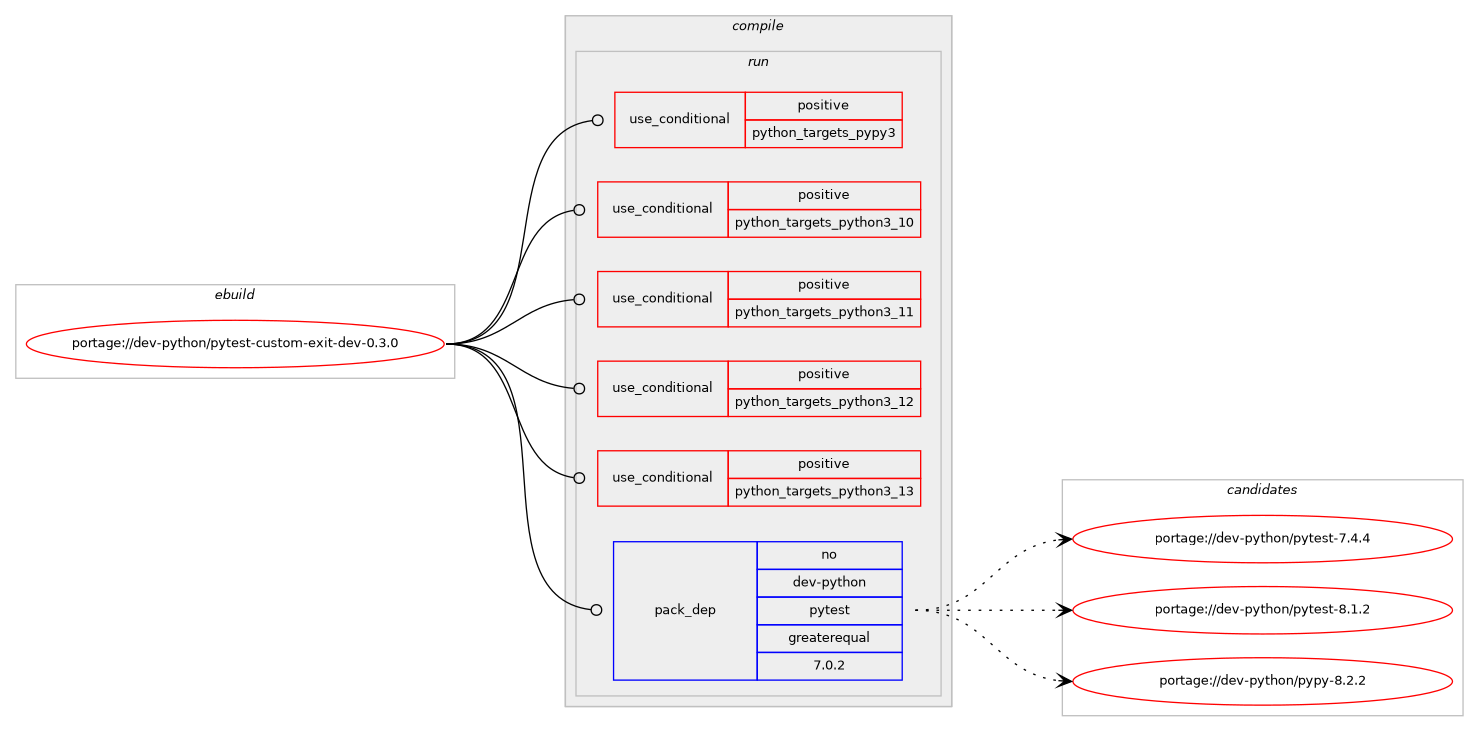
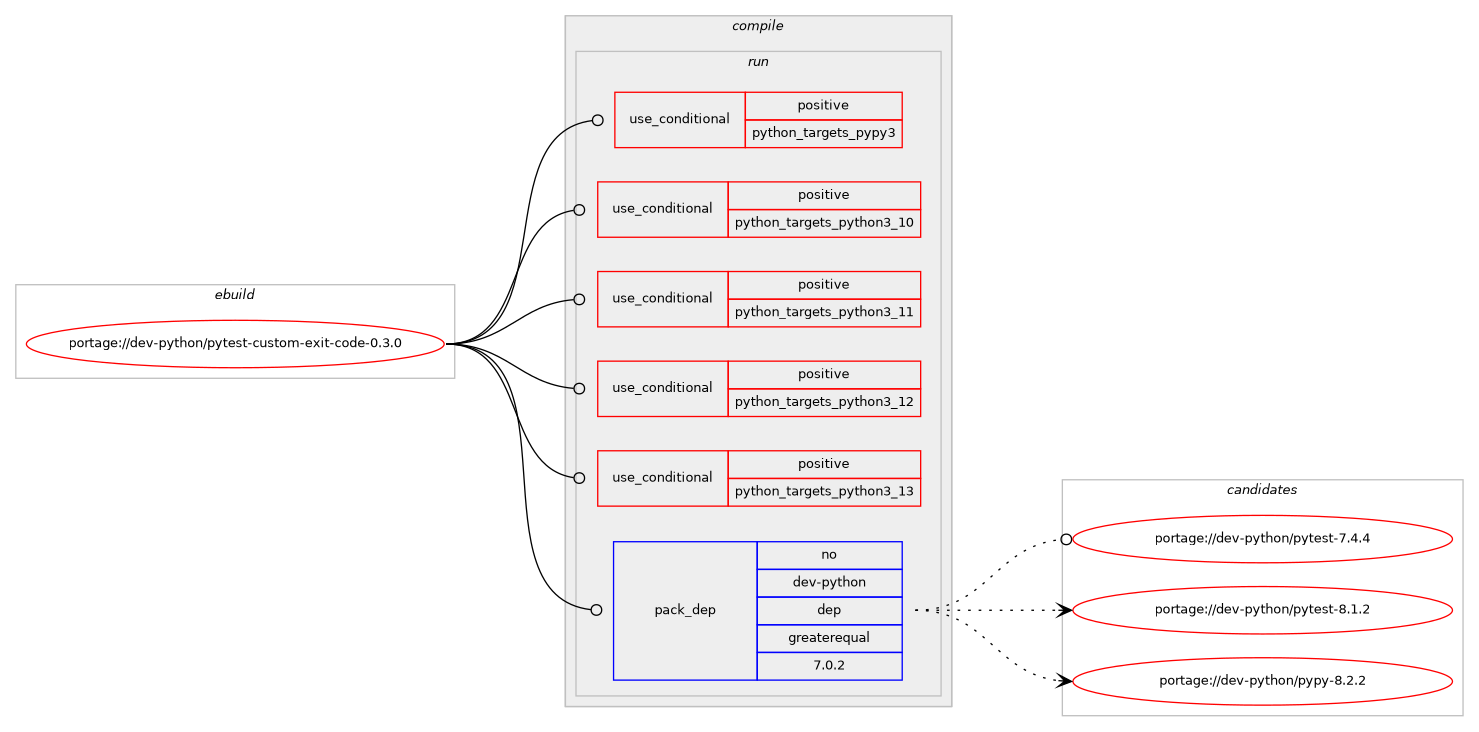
node "portage://dev-python/pytest-custom-exit-dev-0.3.0": label "portage://dev-python/pytest-custom-exit-dev-0.3.0" -> "portage://dev-python/pytest-custom-exit-code-0.3.0"
edge "pack_dep" -> "portage://dev-python/pytest-7.4.4": arrowhead vee -> odot
node "pack_dep": text "pytest" -> "dep"
